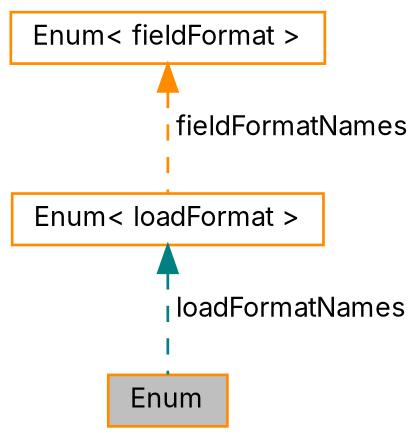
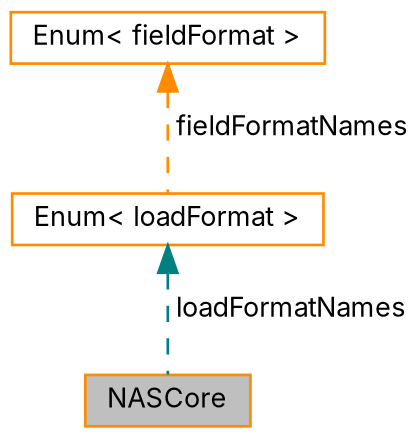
node "Enum": label "Enum" -> "NASCore"
